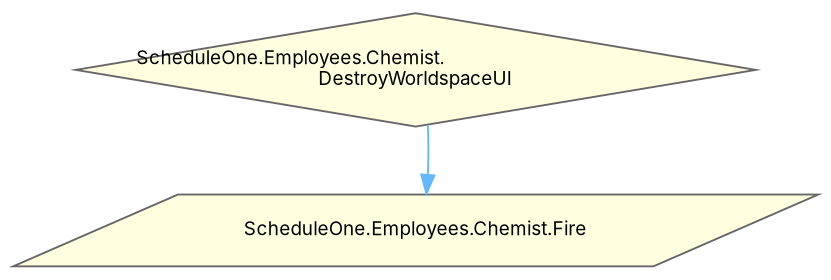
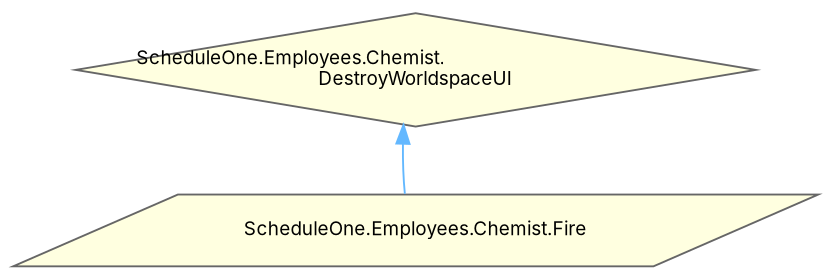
edge "ScheduleOne.Employees.Chemist. DestroyWorldspaceUI" -> "ScheduleOne.Employees.Chemist.Fire": reversed
